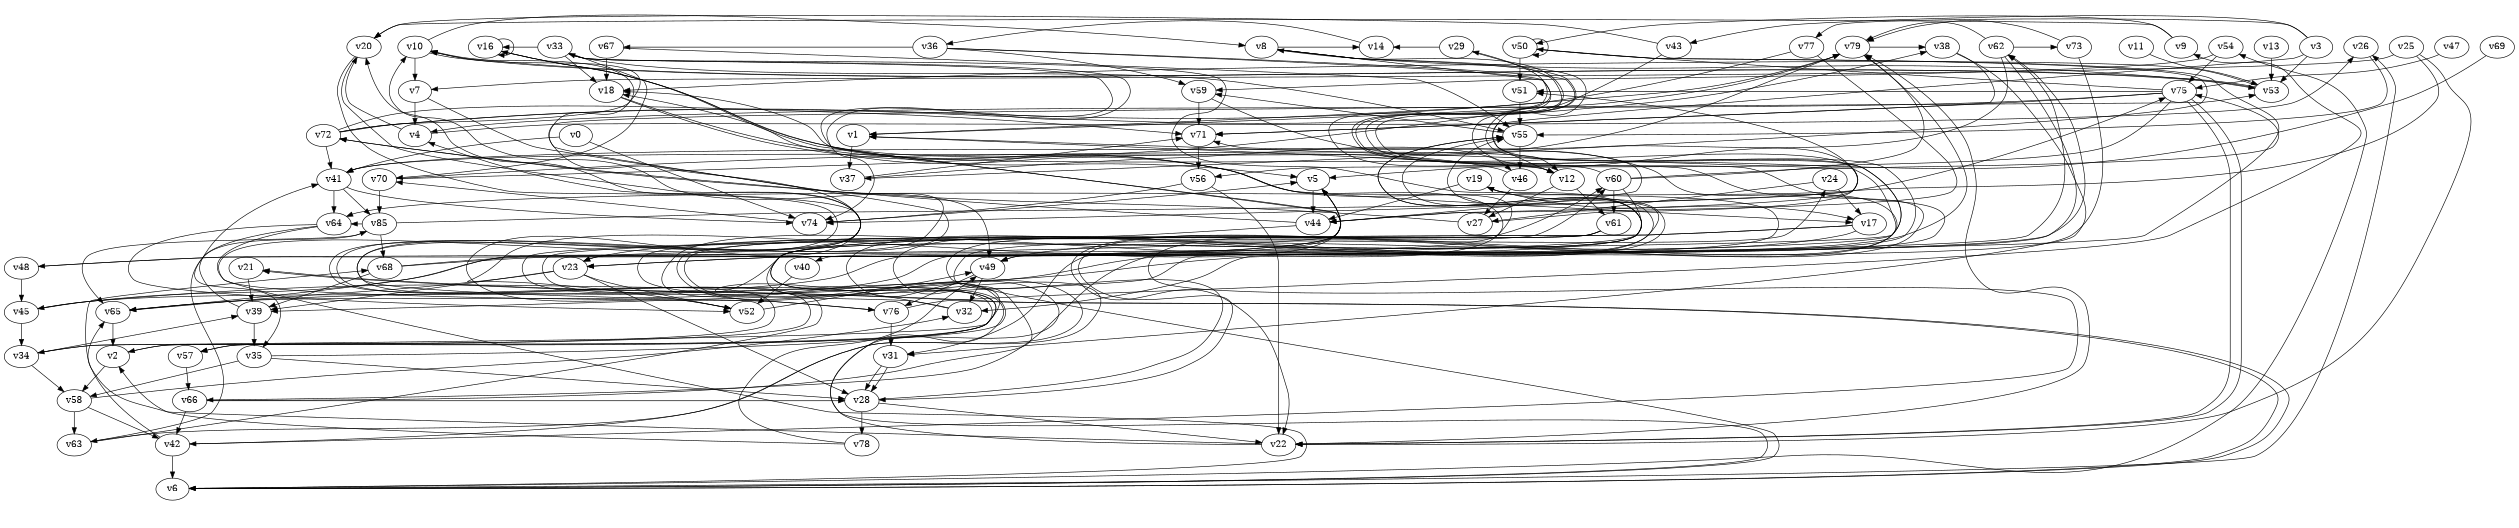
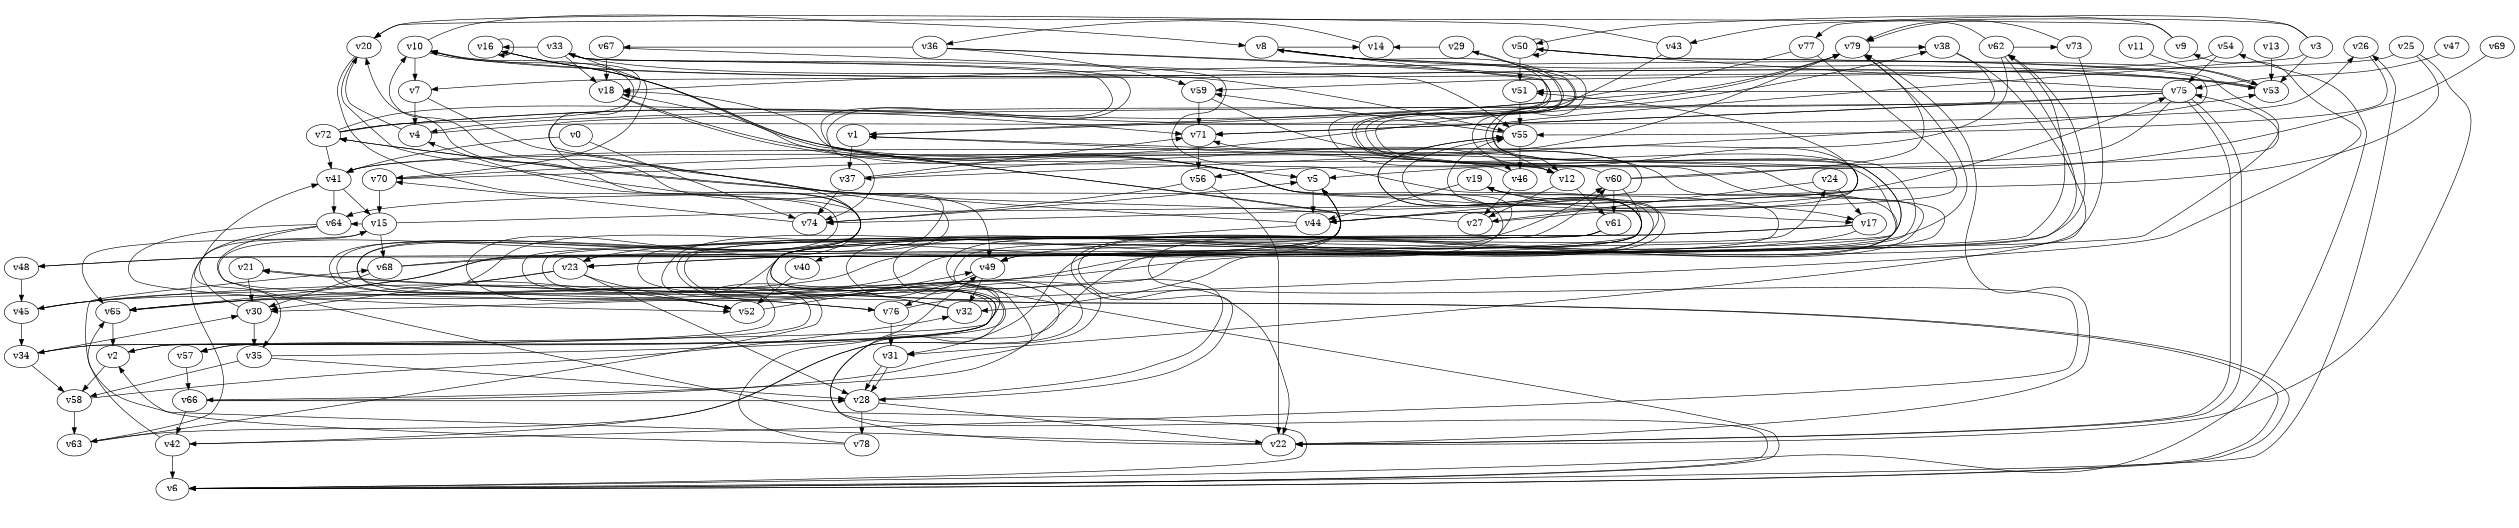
edge "v41" -> "v74": now "v37" -> "v74"
node "v85": label "v85" -> "v15"
node "v39": label "v39" -> "v30"
edge "v58" -> "v42": removed
